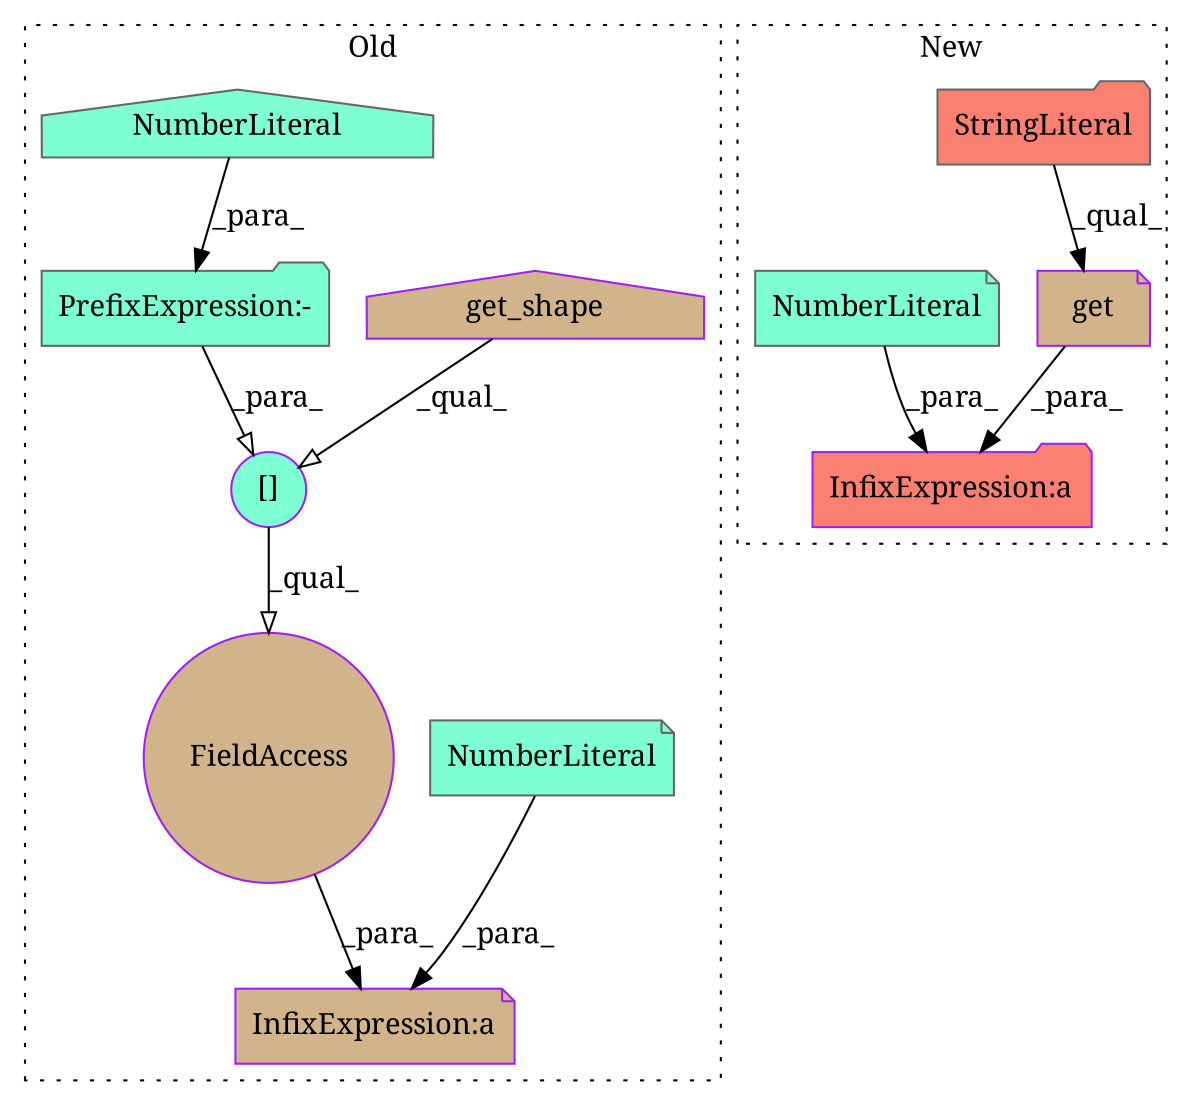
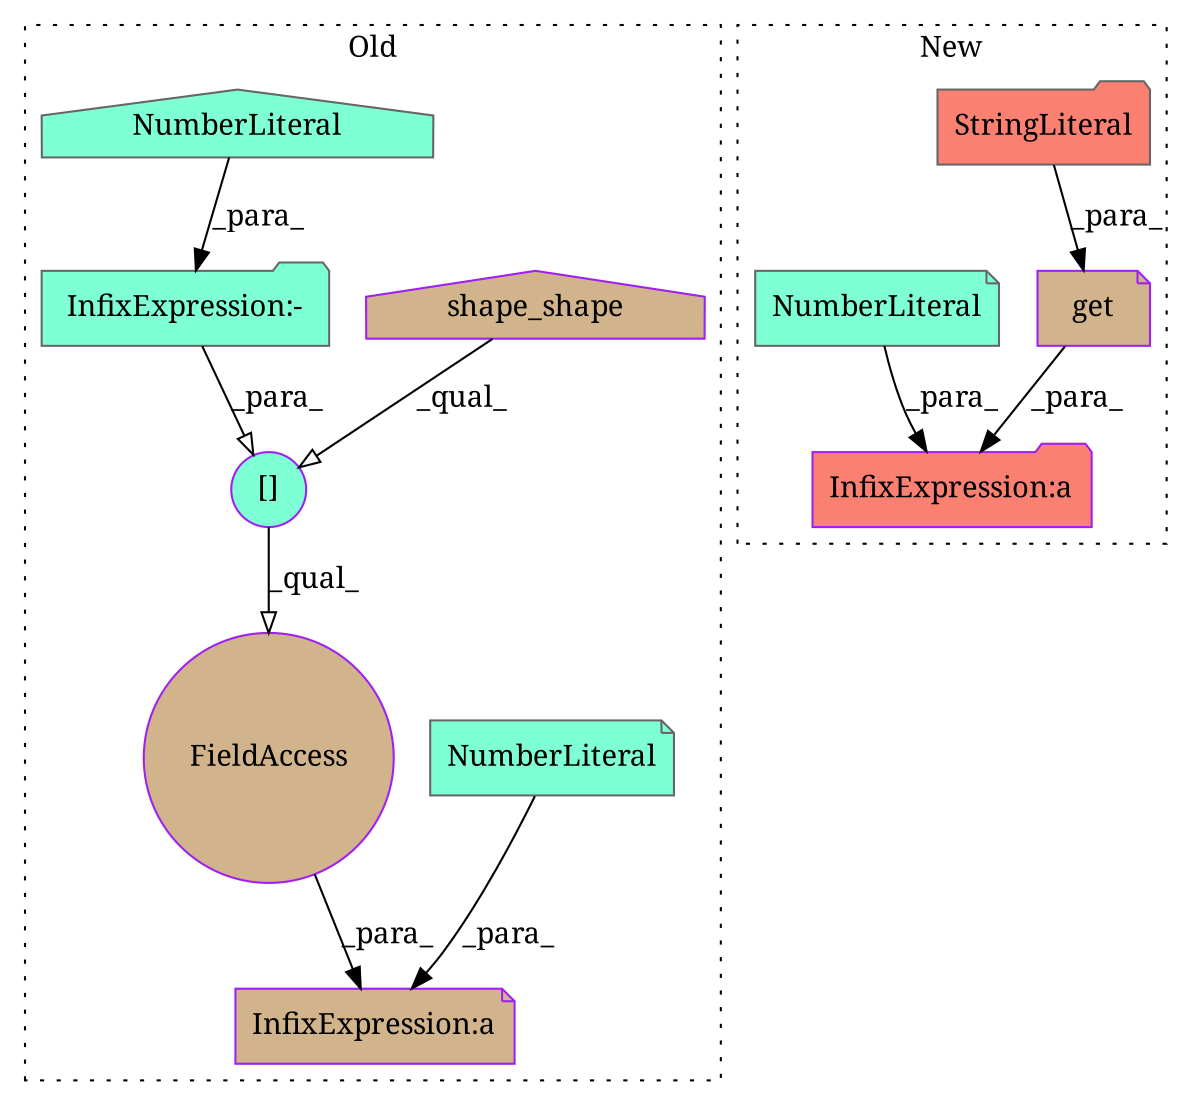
edge "StringLiteral" -> "get": label "_qual_" -> "_para_"
node "PrefixExpression:-": label "PrefixExpression:-" -> "InfixExpression:-"
node "get_shape": label "get_shape" -> "shape_shape"
